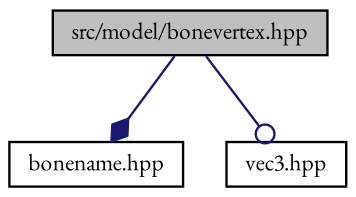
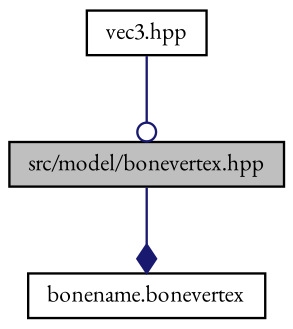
edge "src/model/bonevertex.hpp" -> "vec3.hpp": reversed
node "bonename.hpp": label "bonename.hpp" -> "bonename.bonevertex"
